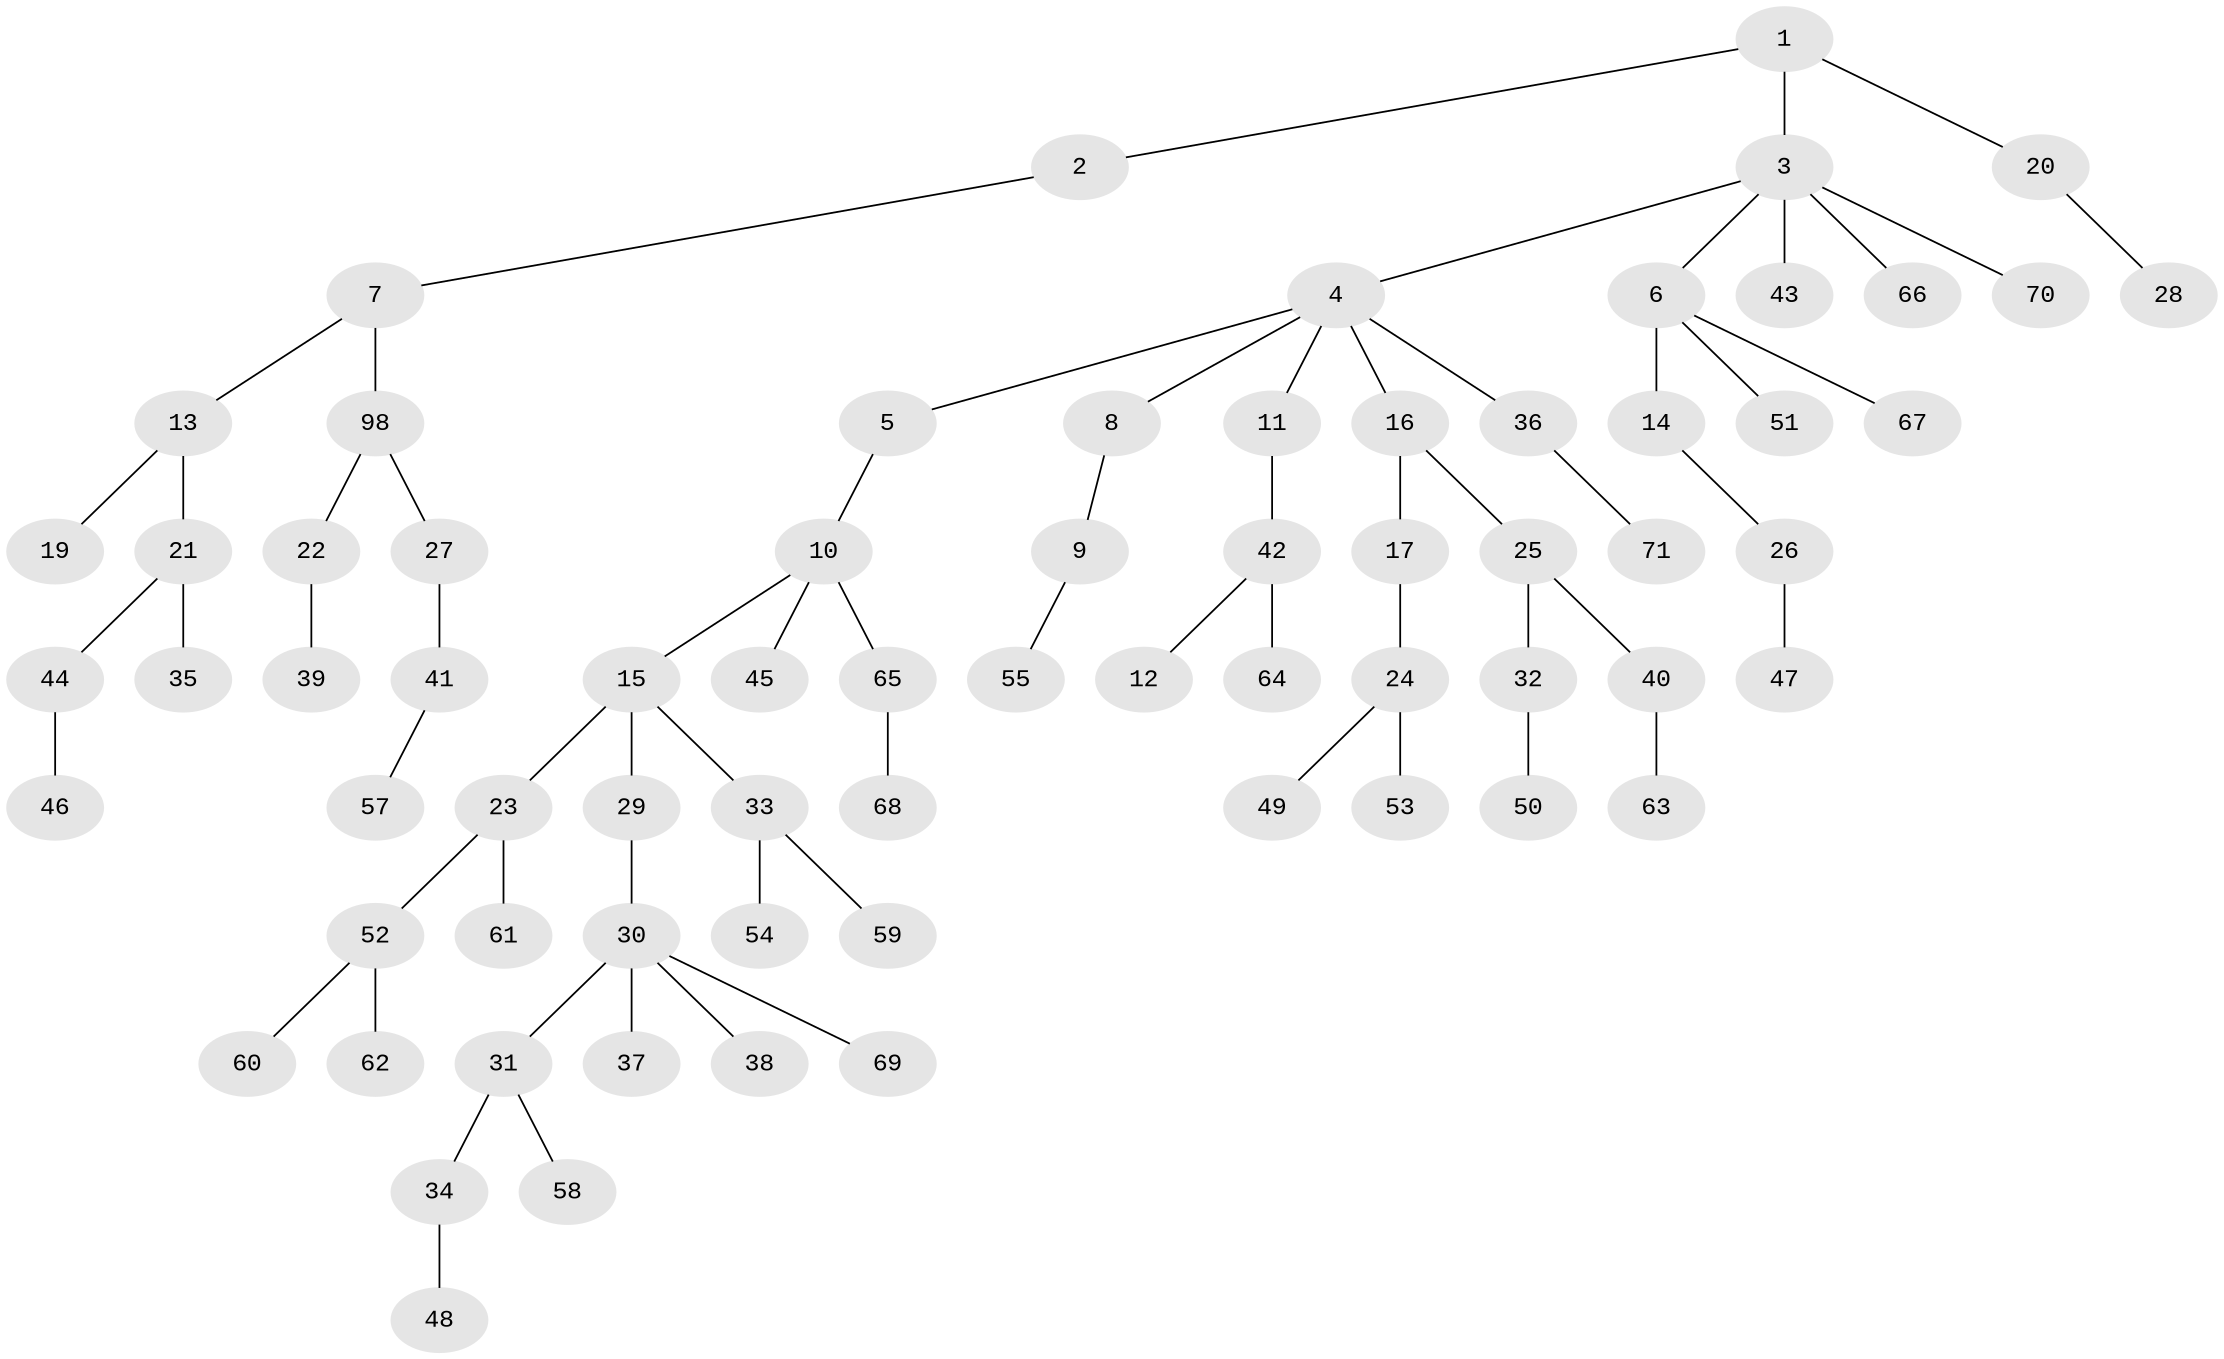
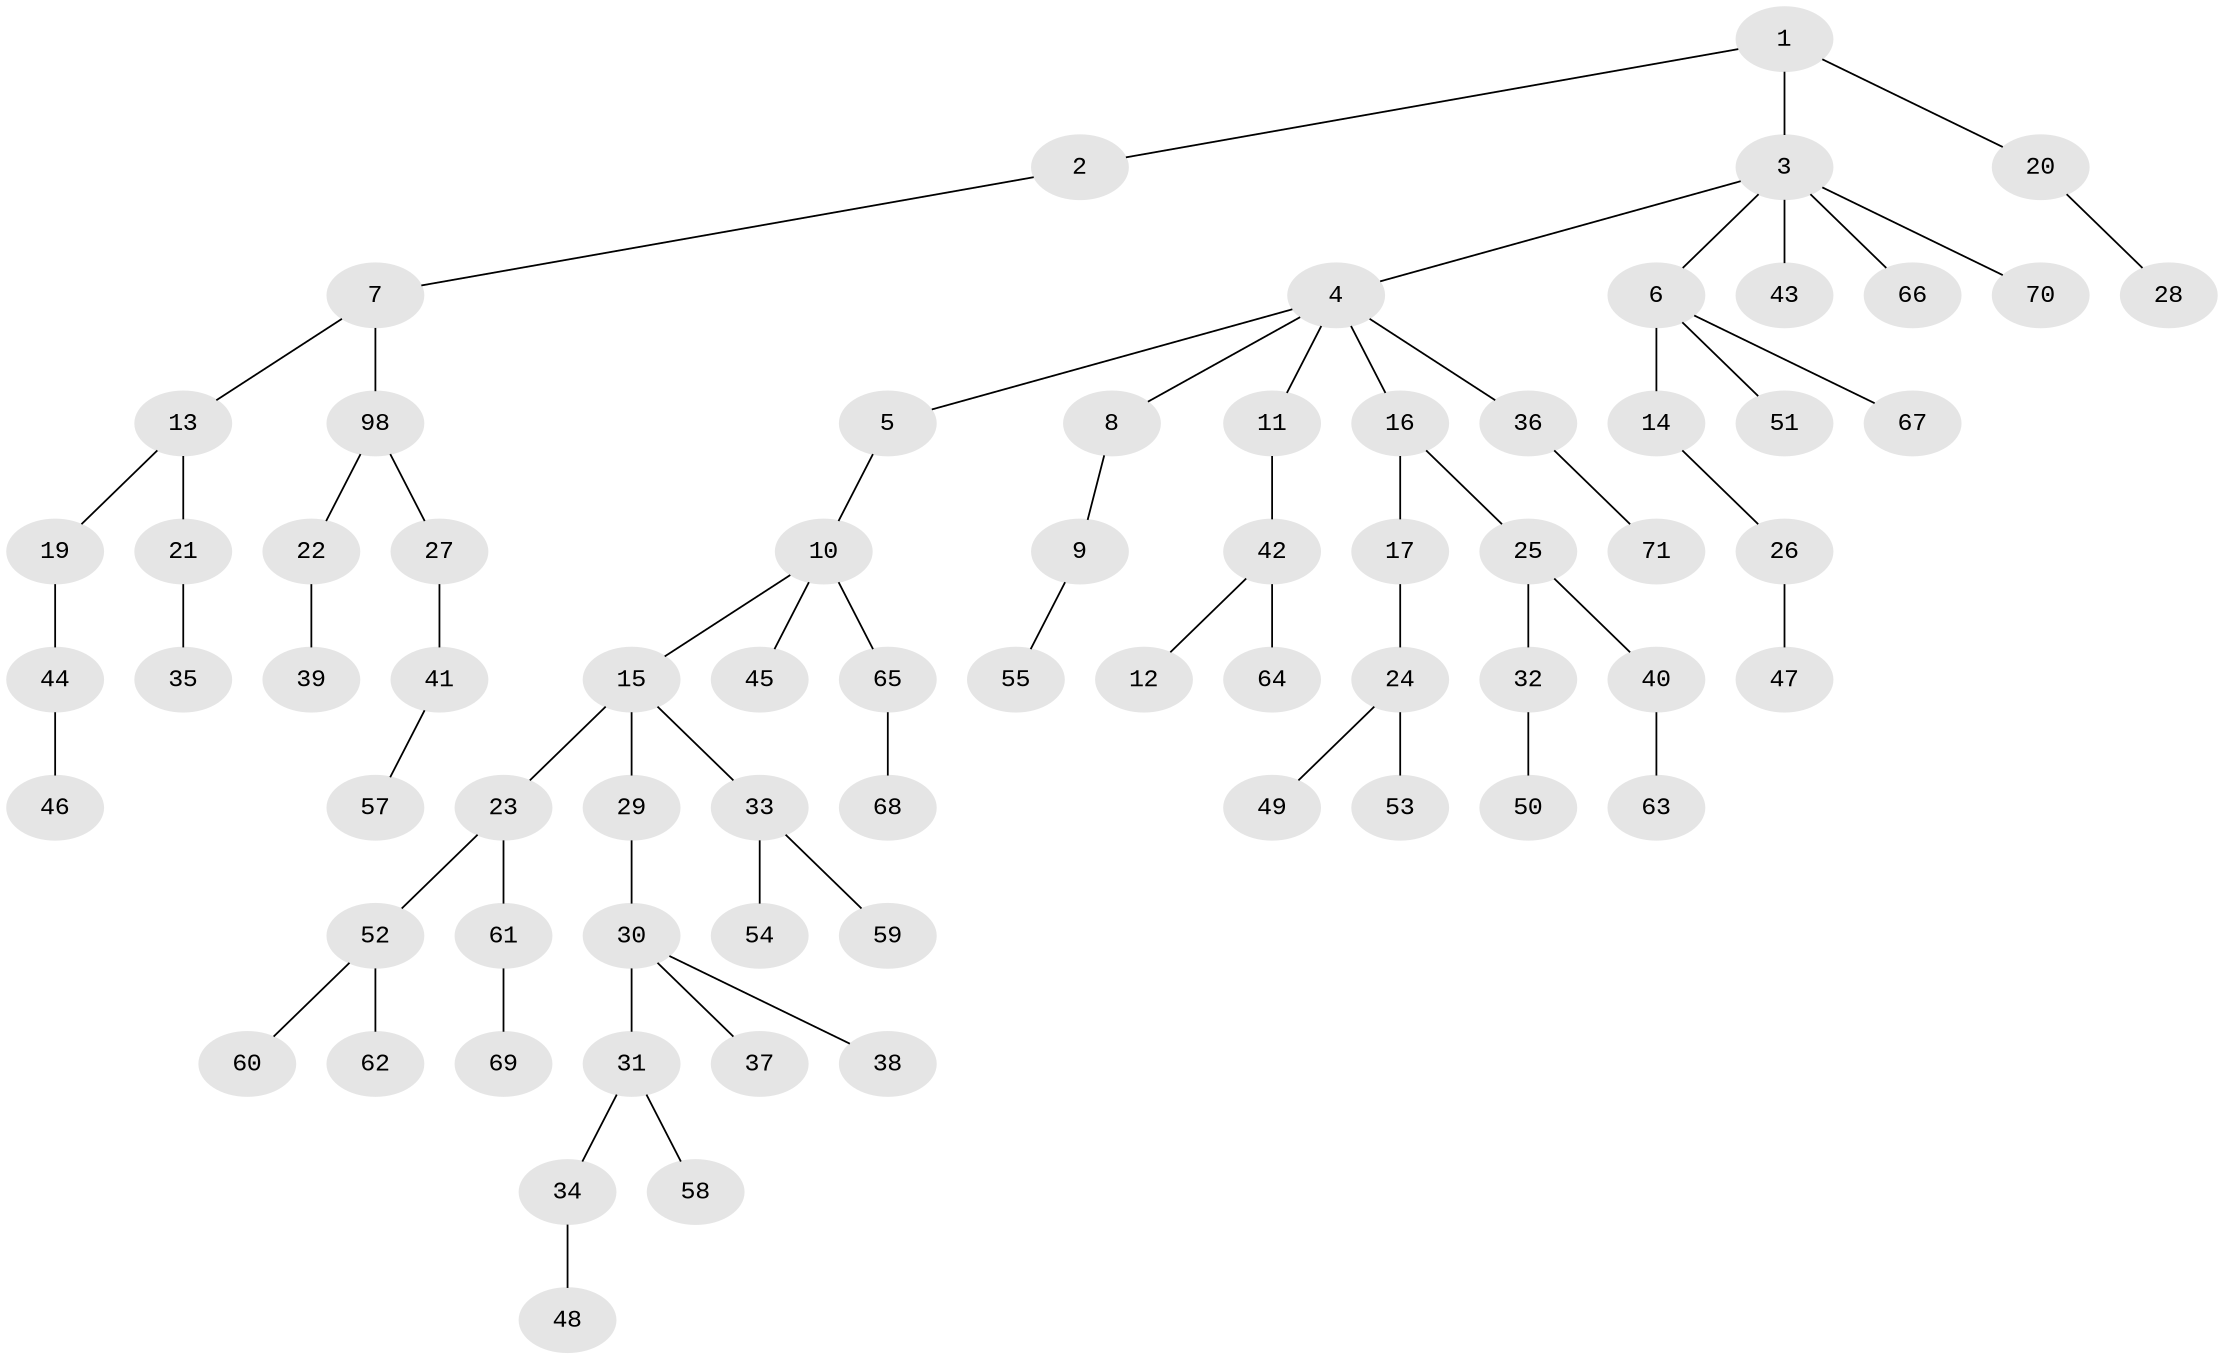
edge "21" -- "44": now "19" -- "44"
edge "30" -- "69": now "61" -- "69"
